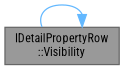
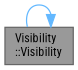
node "IDetailPropertyRow ::Visibility": label "IDetailPropertyRow ::Visibility" -> "Visibility ::Visibility"
